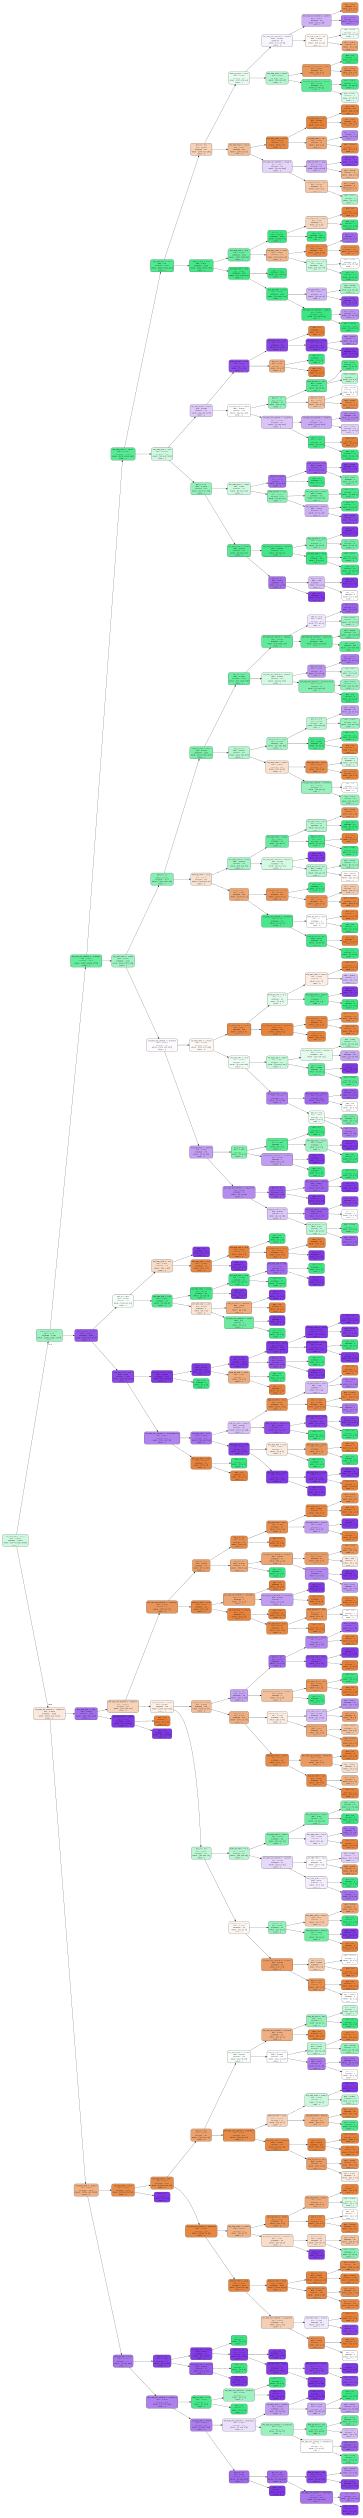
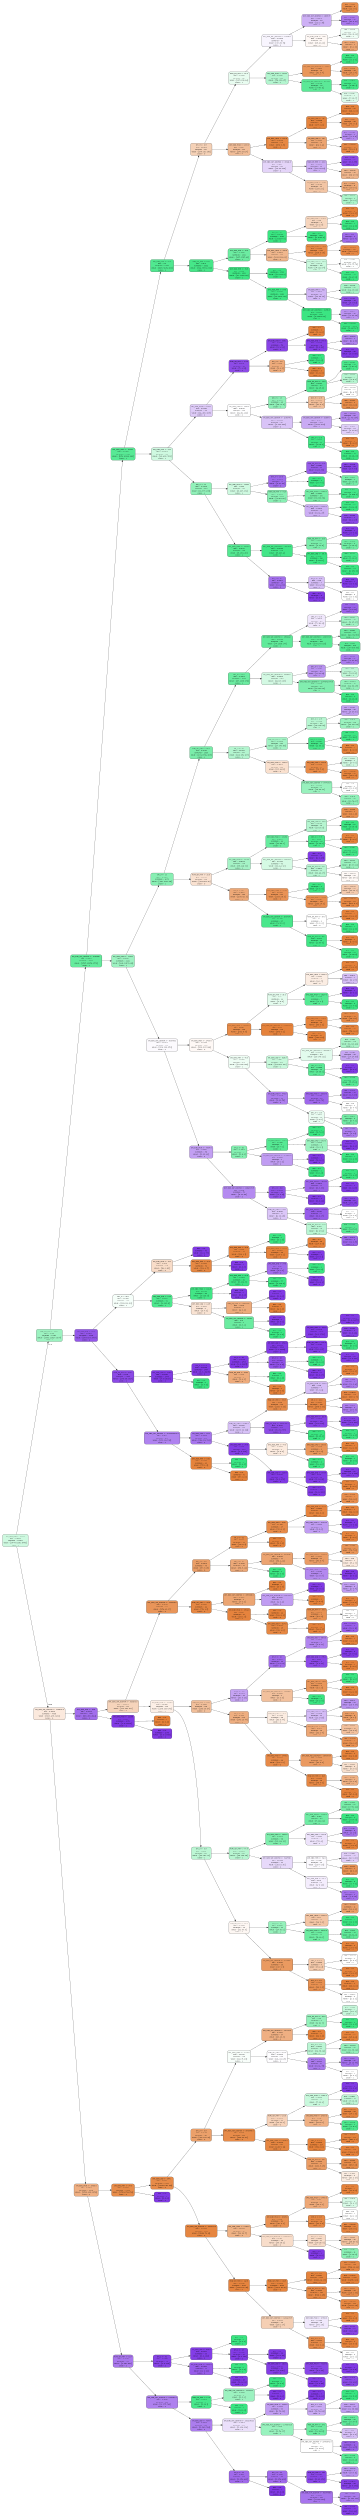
node "gini = 0.279 samples = 35 value = [8, 46, 1] class = 1": fillcolor #8139e5 -> #5fea99
